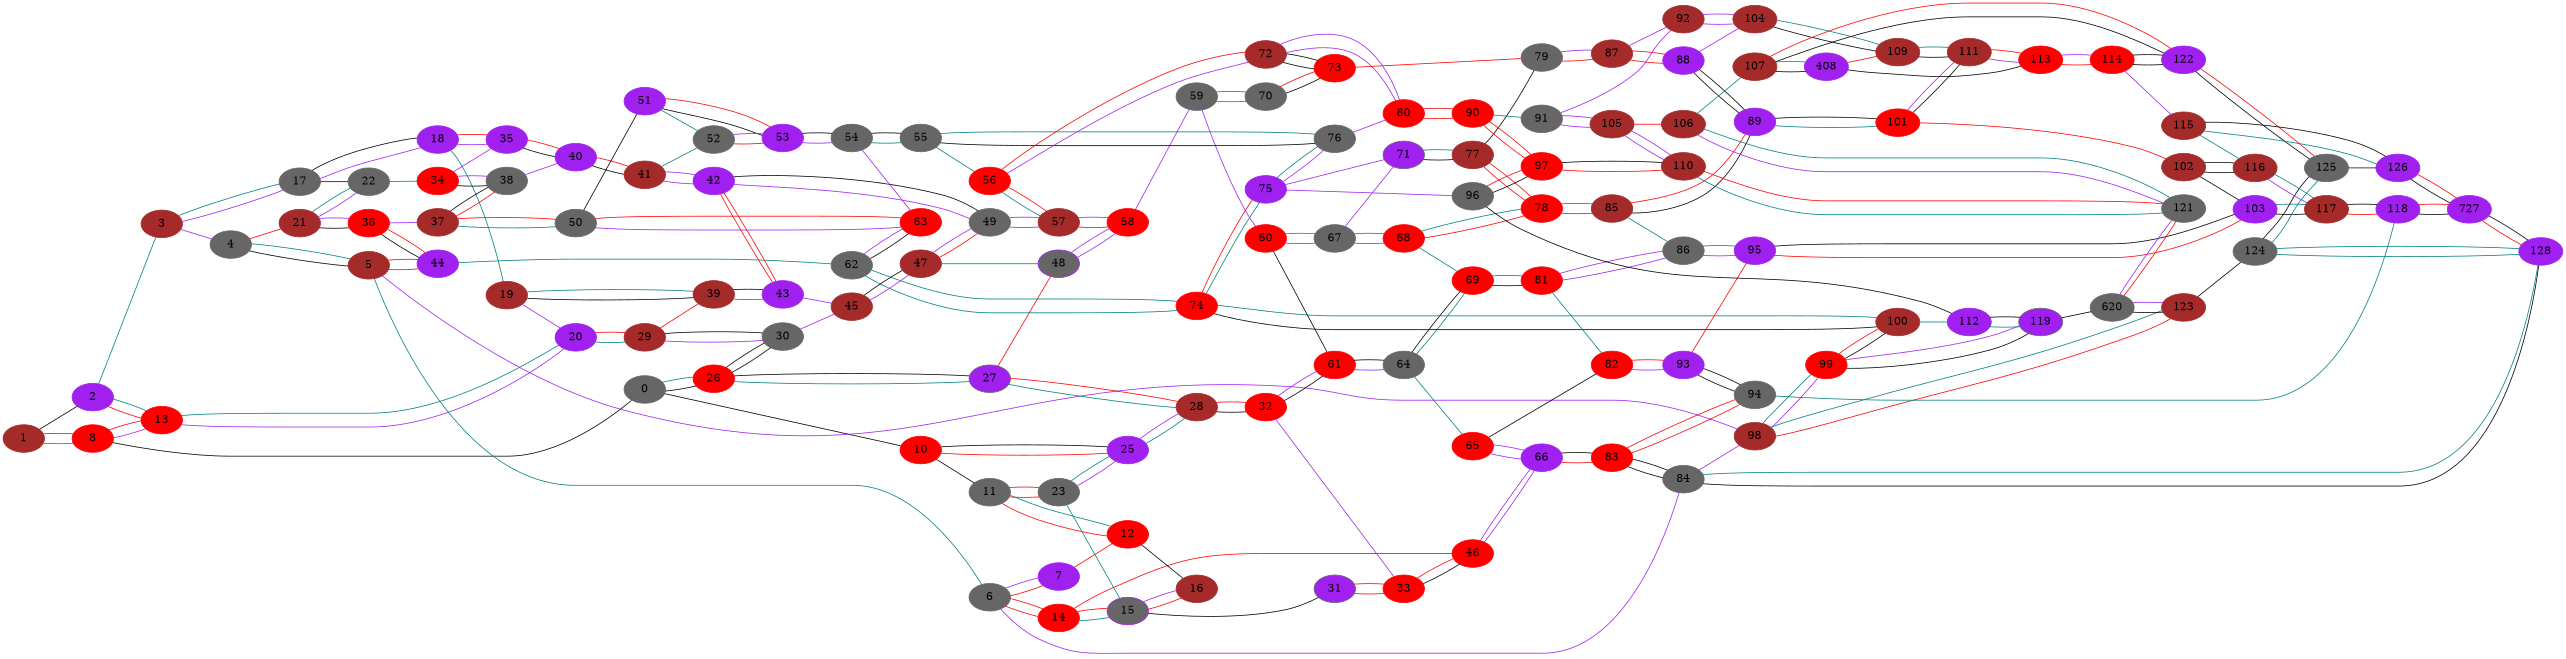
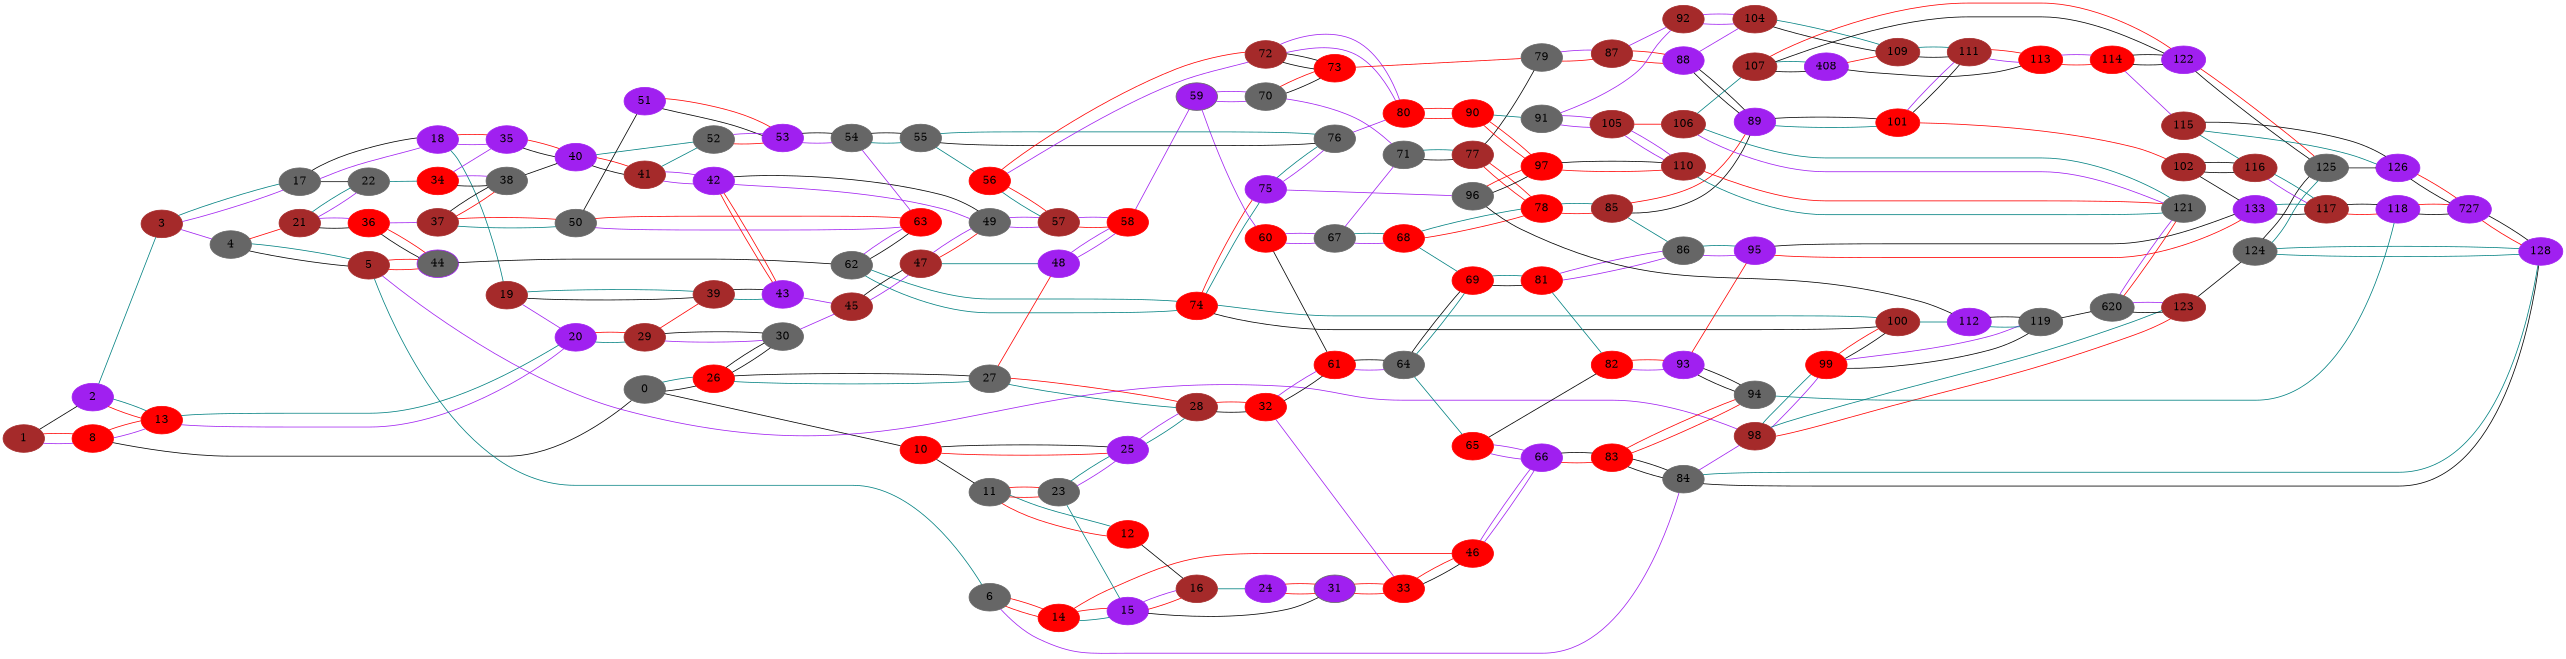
node "59": fillcolor gray40 -> purple
edge "51" -- "52": now "40" -- "52"
node "71": fillcolor purple -> gray40
edge "40" -- "38": color purple -> black
edge "71" -- "75": now "71" -- "70"
node "103": label "103" -> "133"
edge "44" -- "62": color teal -> black
node "44": fillcolor purple -> gray40
node "48": fillcolor gray40 -> purple
node "119": fillcolor purple -> gray40
node "27": fillcolor purple -> gray40
node "7": removed
node "24": added
node "15": fillcolor gray40 -> purple
